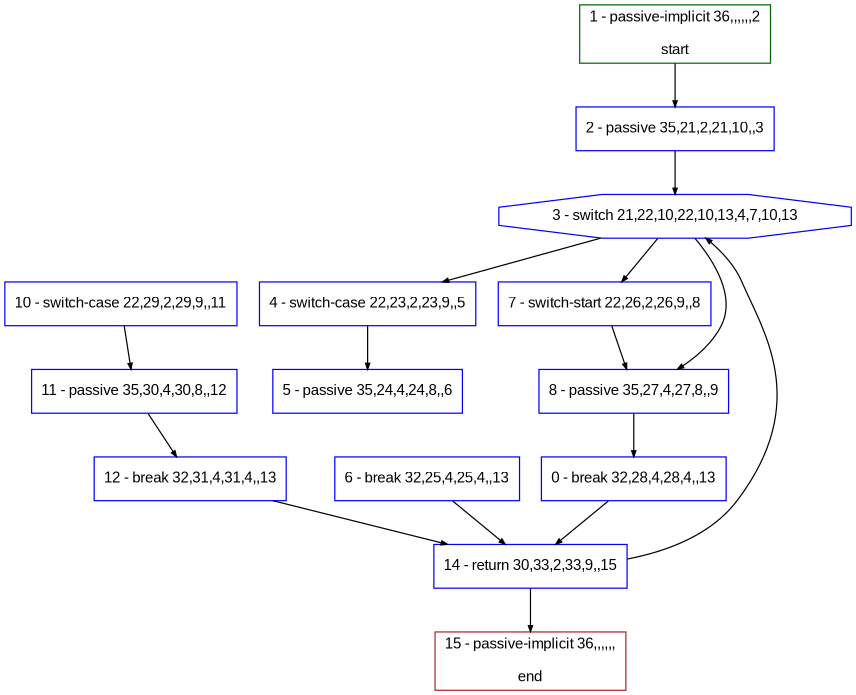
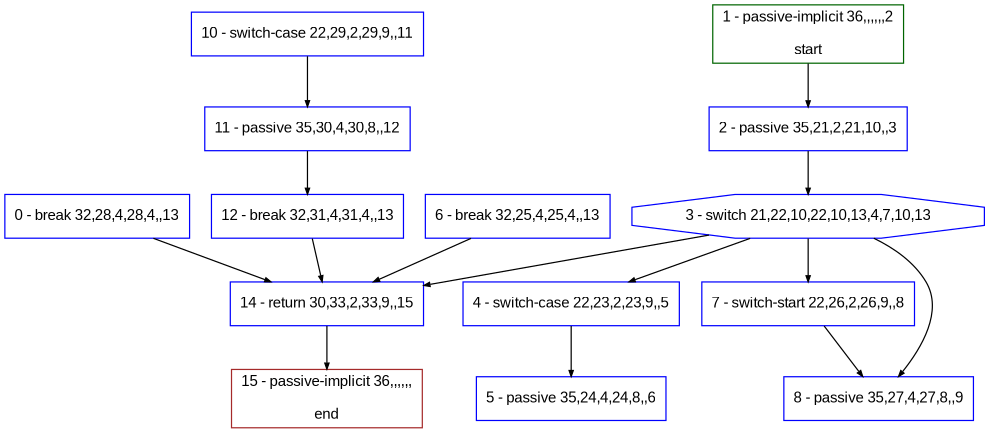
edge "14 - return 30,33,2,33,9,,15" -> "3 - switch 21,22,10,22,10,13,4,7,10,13": reversed
edge "8 - passive 35,27,4,27,8,,9" -> "0 - break 32,28,4,28,4,,13": removed
